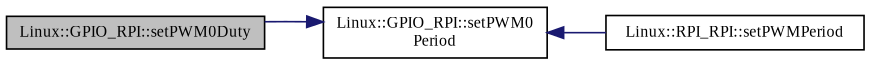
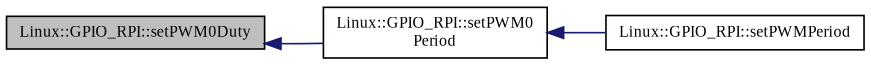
edge "Linux::GPIO_RPI::setPWM0Duty" -> "Linux::GPIO_RPI::setPWM0 Period": reversed
node "Linux::RPI_RPI::setPWMPeriod": label "Linux::RPI_RPI::setPWMPeriod" -> "Linux::GPIO_RPI::setPWMPeriod"
